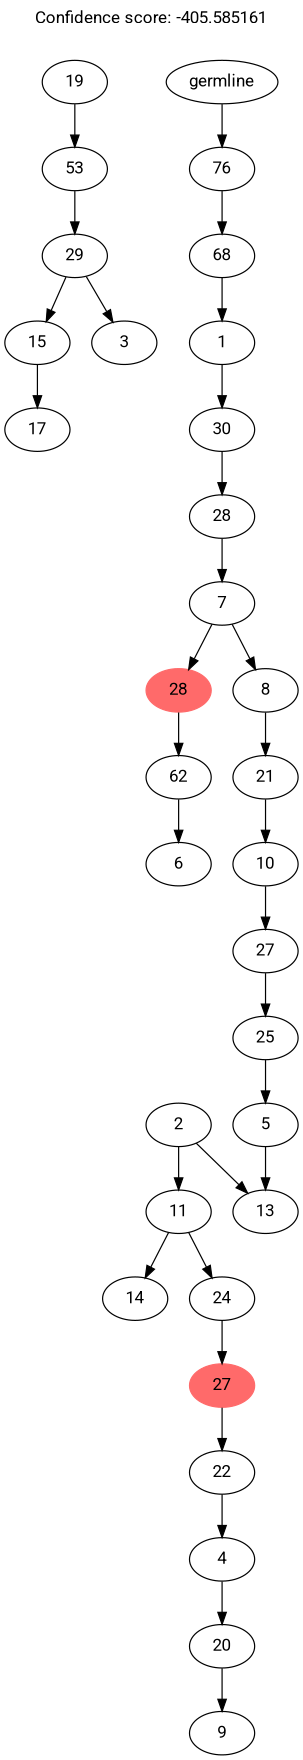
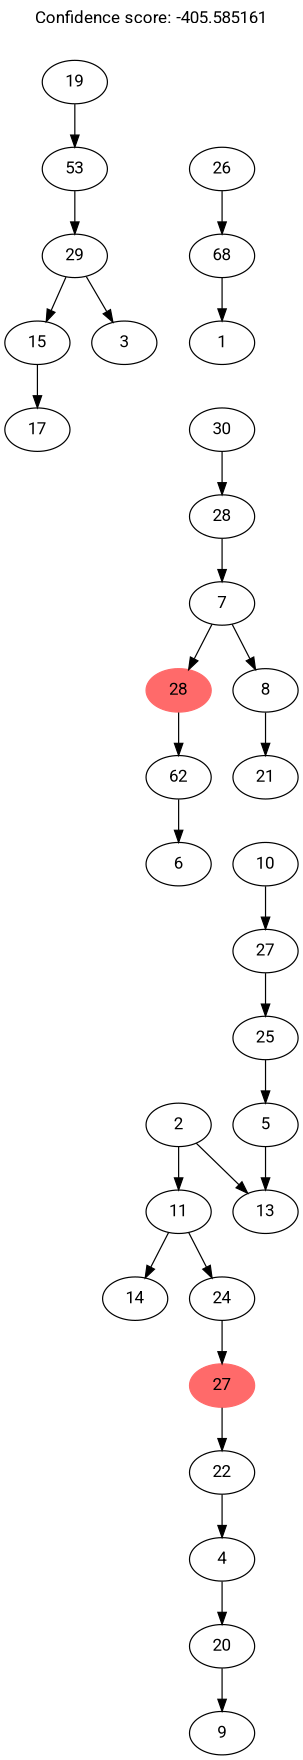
node "germline": removed
node "76": label "76" -> "26"
edge "1" -> "30": removed
edge "21" -> "10": removed
